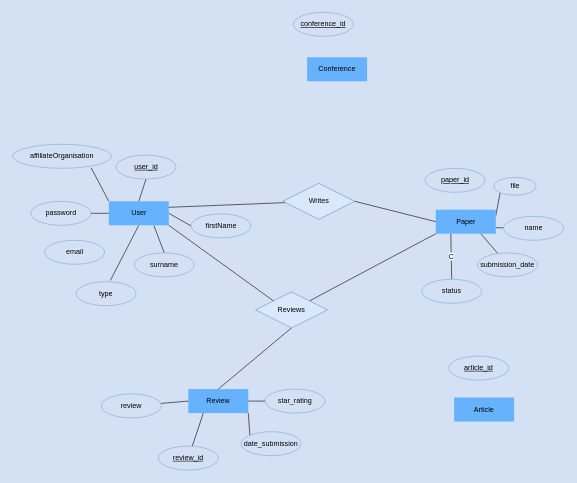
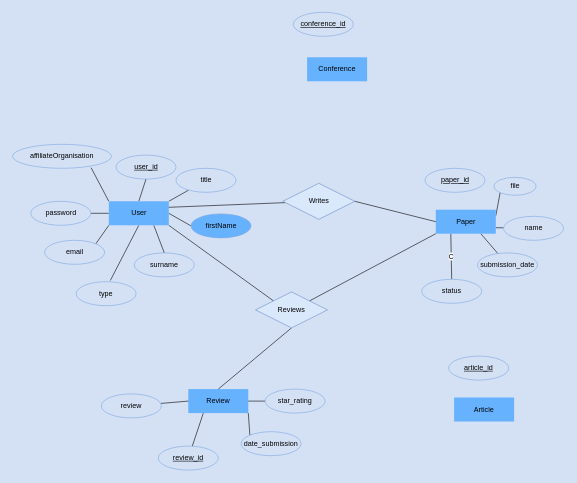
node "title": added
edge "title" -- "User": added
node "firstName": fillcolor #d4e1f5 -> #66b2ff
edge "User" -- "email": added
